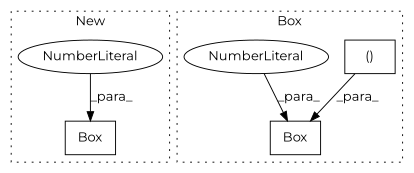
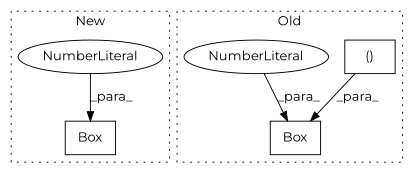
cluster "Box": label "Box" -> "Old"
